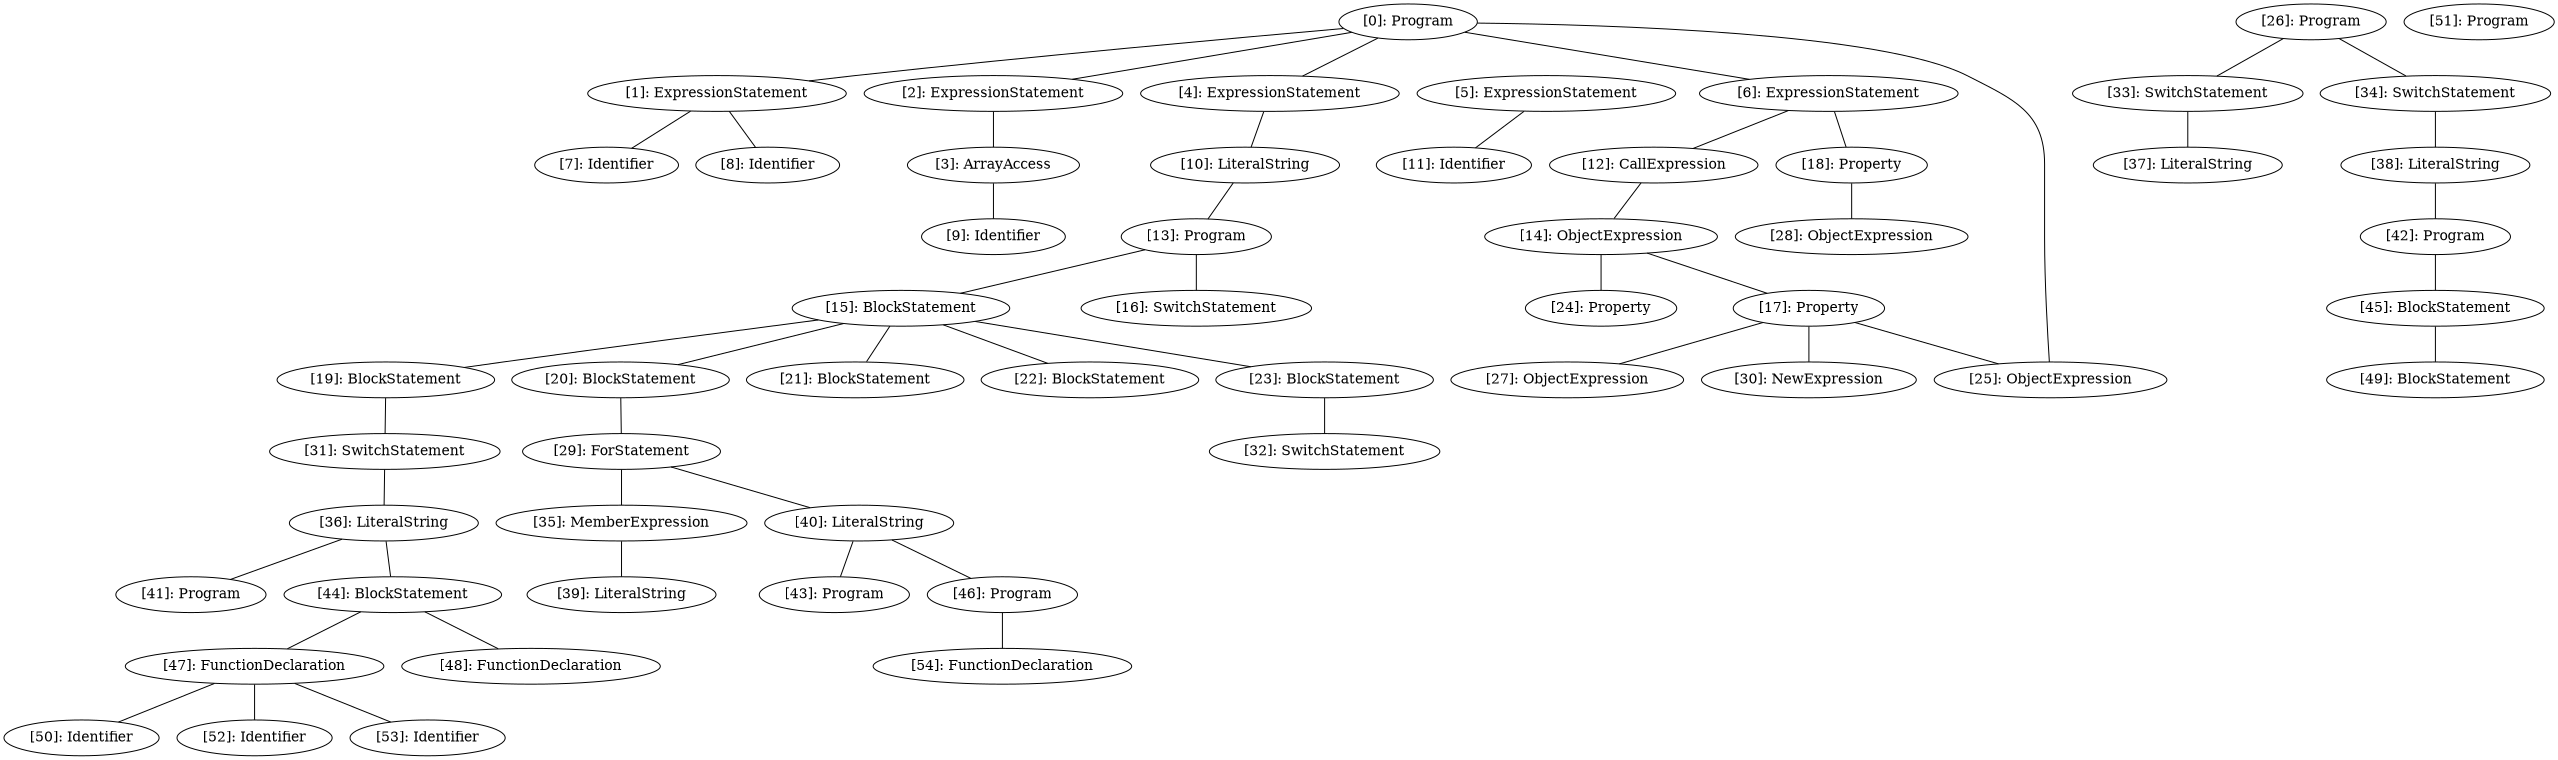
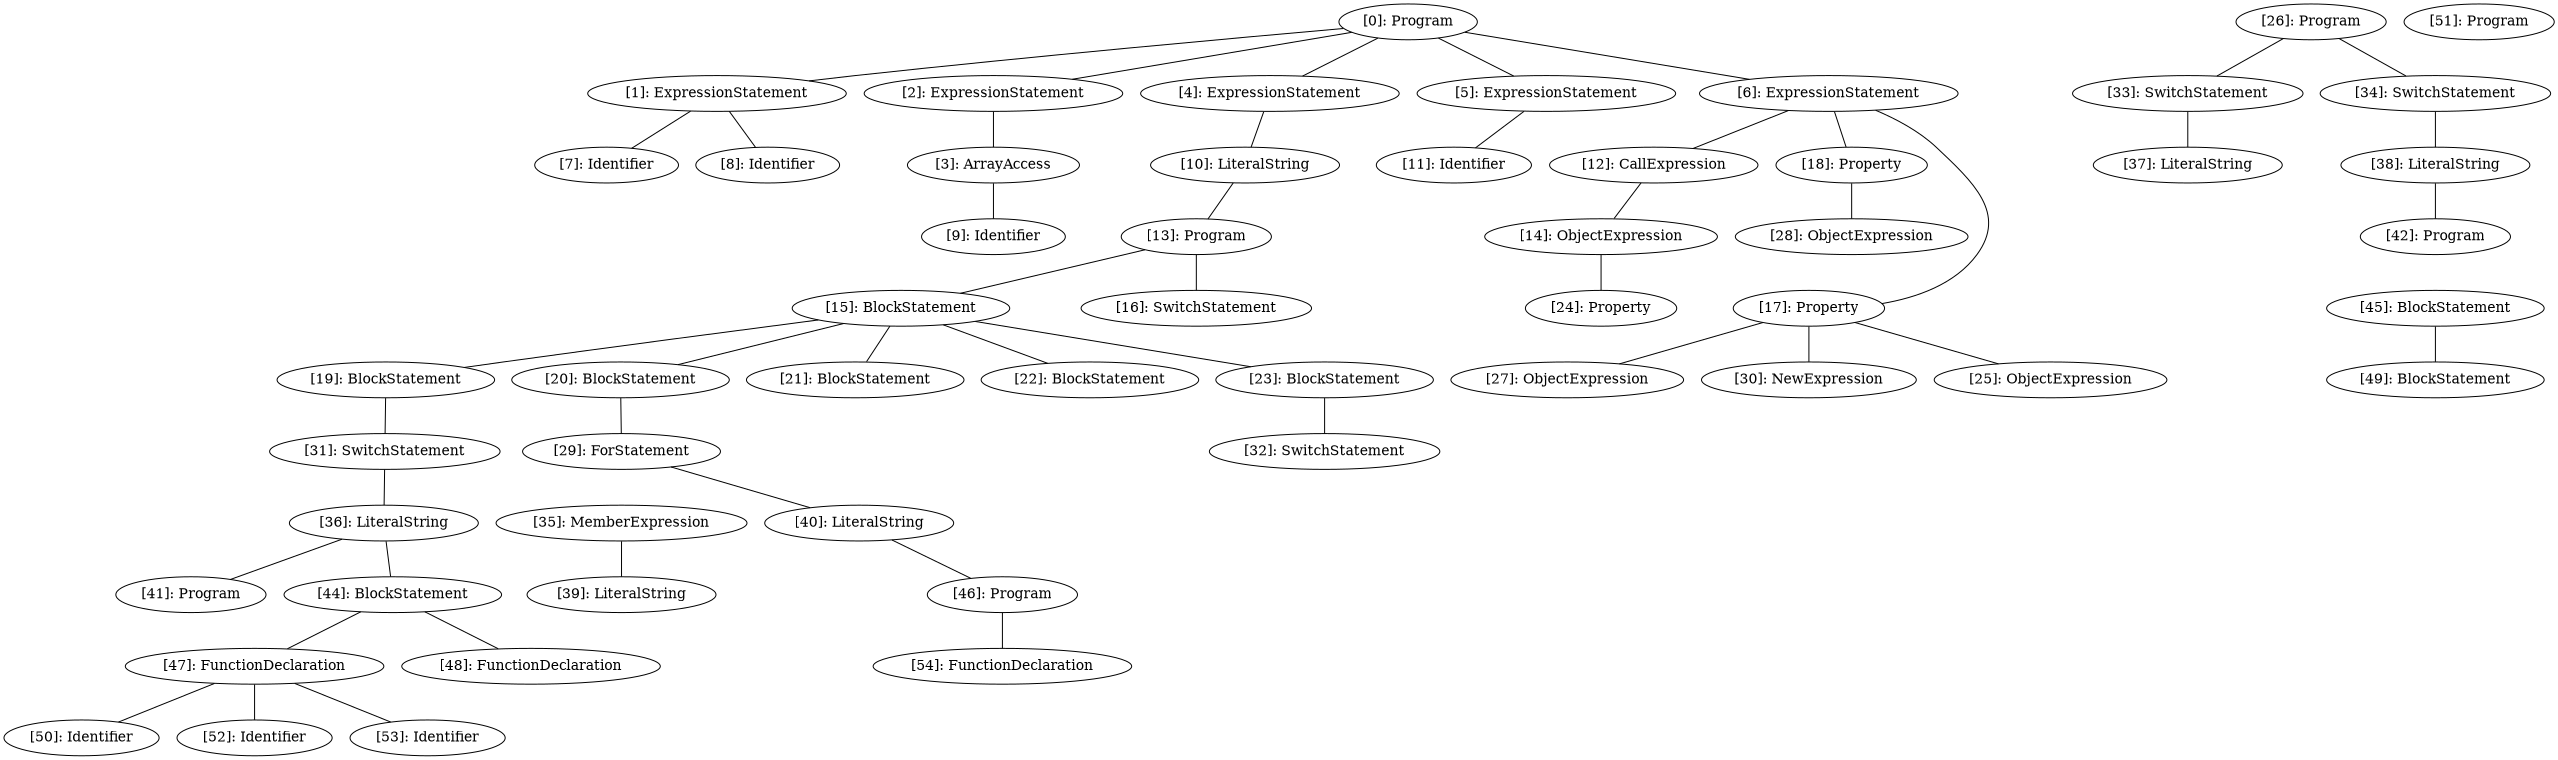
edge "[0]: Program" -- "[25]: ObjectExpression": now "[0]: Program" -- "[5]: ExpressionStatement"
edge "[14]: ObjectExpression" -- "[17]: Property": now "[6]: ExpressionStatement" -- "[17]: Property"
edge "[42]: Program" -- "[45]: BlockStatement": removed
edge "[29]: ForStatement" -- "[35]: MemberExpression": removed
node "[43]: Program": removed
